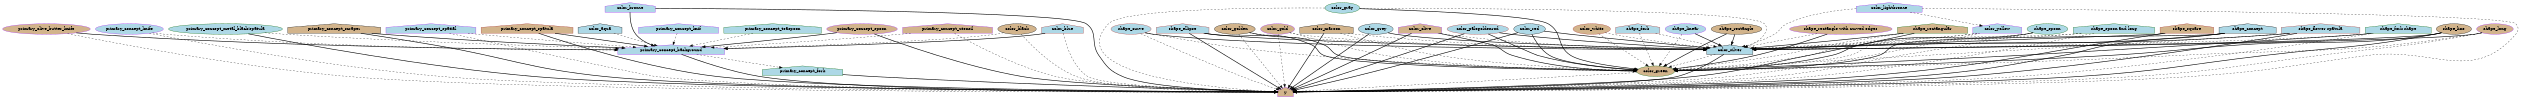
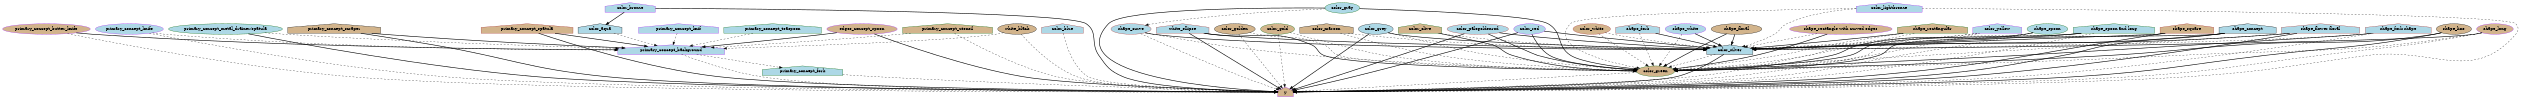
edge "color_gray" -> "color_silver": now "color_gray" -> "shape_curve"
edge "color_lightbronze" -> "color_yellow": now "color_lightbronze" -> "color_green"
edge "color_gray" -> "y": style dashed -> bold
node "primary_olive_butter_knife": label "primary_olive_butter_knife" -> "primary_concept_butter_knife"
node "primary_concept_metal_black/spatula": label "primary_concept_metal_black/spatula" -> "primary_concept_metal_drainer/spatula"
node "primary_concept_spatial": removed
node "primary_concept_spoon": label "primary_concept_spoon" -> "edges_concept_spoon"
node "primary_concept_utensil": color purple -> darkgreen
node "color_black": label "color_black" -> "white_black"
node "shape_ellipse": label "shape_ellipse" -> "white_ellipse"
node "color_gold": color purple -> darkgreen
node "color_olive": color purple -> darkgreen
node "color_red": color black -> purple
node "shape_linear": label "shape_linear" -> "shape_white"
node "shape_rectangle": label "shape_rectangle" -> "shape_floral"
node "shape_flower spatula": label "shape_flower spatula" -> "shape_flower floral"
node "shape_fork shape": color darkgreen -> brown
edge "color_bronze" -> "primary_concept_background": now "color_bronze" -> "color_aqua"
edge "shape_fork" -> "color_silver": style dashed -> bold
edge "color_blue" -> "primary_concept_background": removed
edge "shape_spoon and long" -> "color_silver": style dashed -> bold
edge "color_golden" -> "color_silver": removed
edge "shape_line" -> "color_silver": removed
edge "color_gold" -> "color_silver": removed
edge "shape_spoon and long" -> "color_green": style dashed -> bold
edge "shape_square" -> "color_green": added
edge "color_golden" -> "color_green": style bold -> dashed
edge "color_grey" -> "color_green": added
edge "color_maroon" -> "y": removed
edge "color_olive" -> "y": removed
edge "shape_rectangular" -> "y": style bold -> dashed
edge "primary_concept_fork" -> "y": style bold -> dashed
edge "primary_concept_background" -> "y": style bold -> dashed
